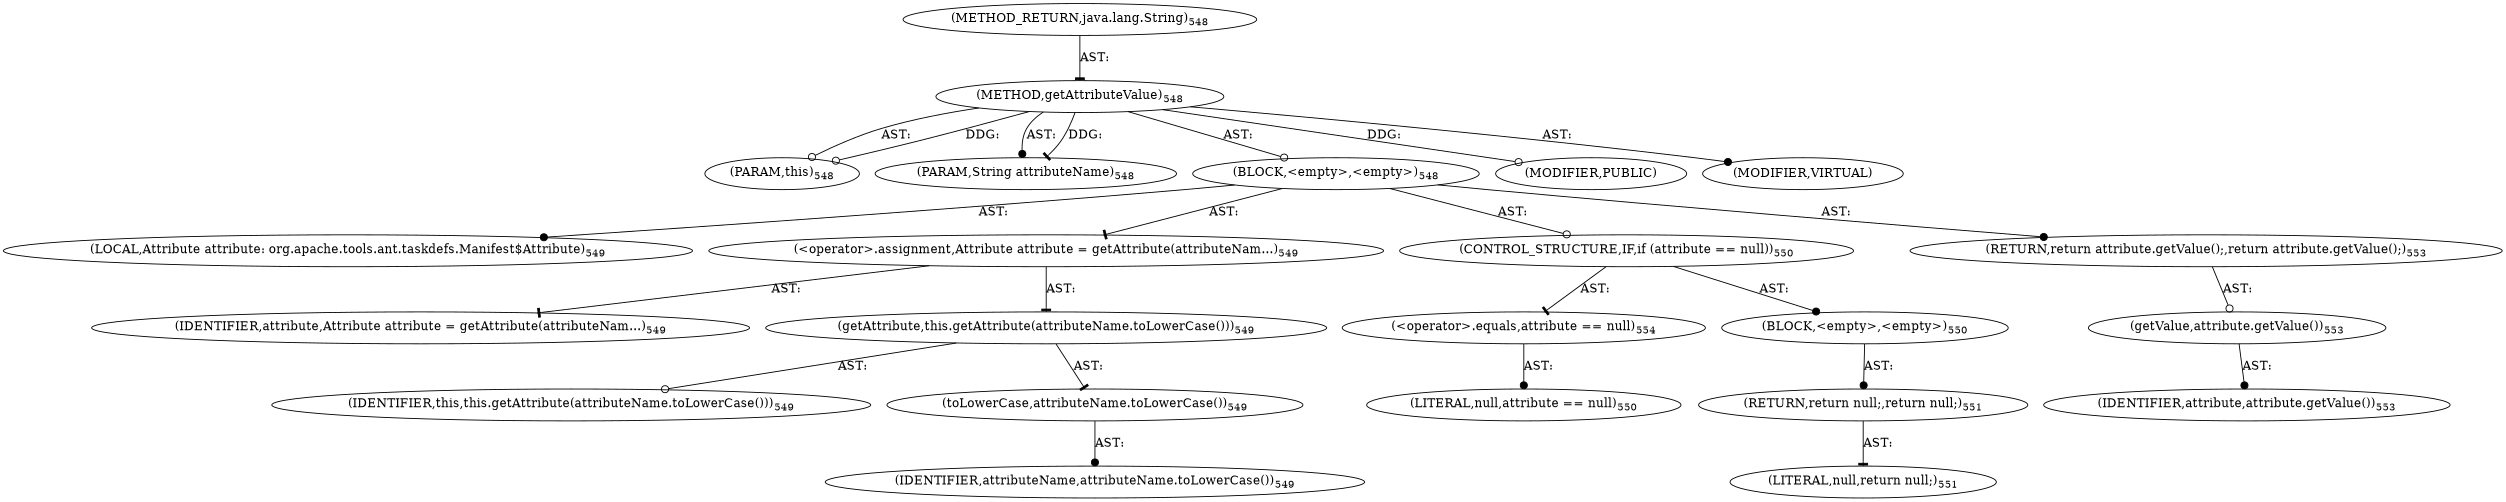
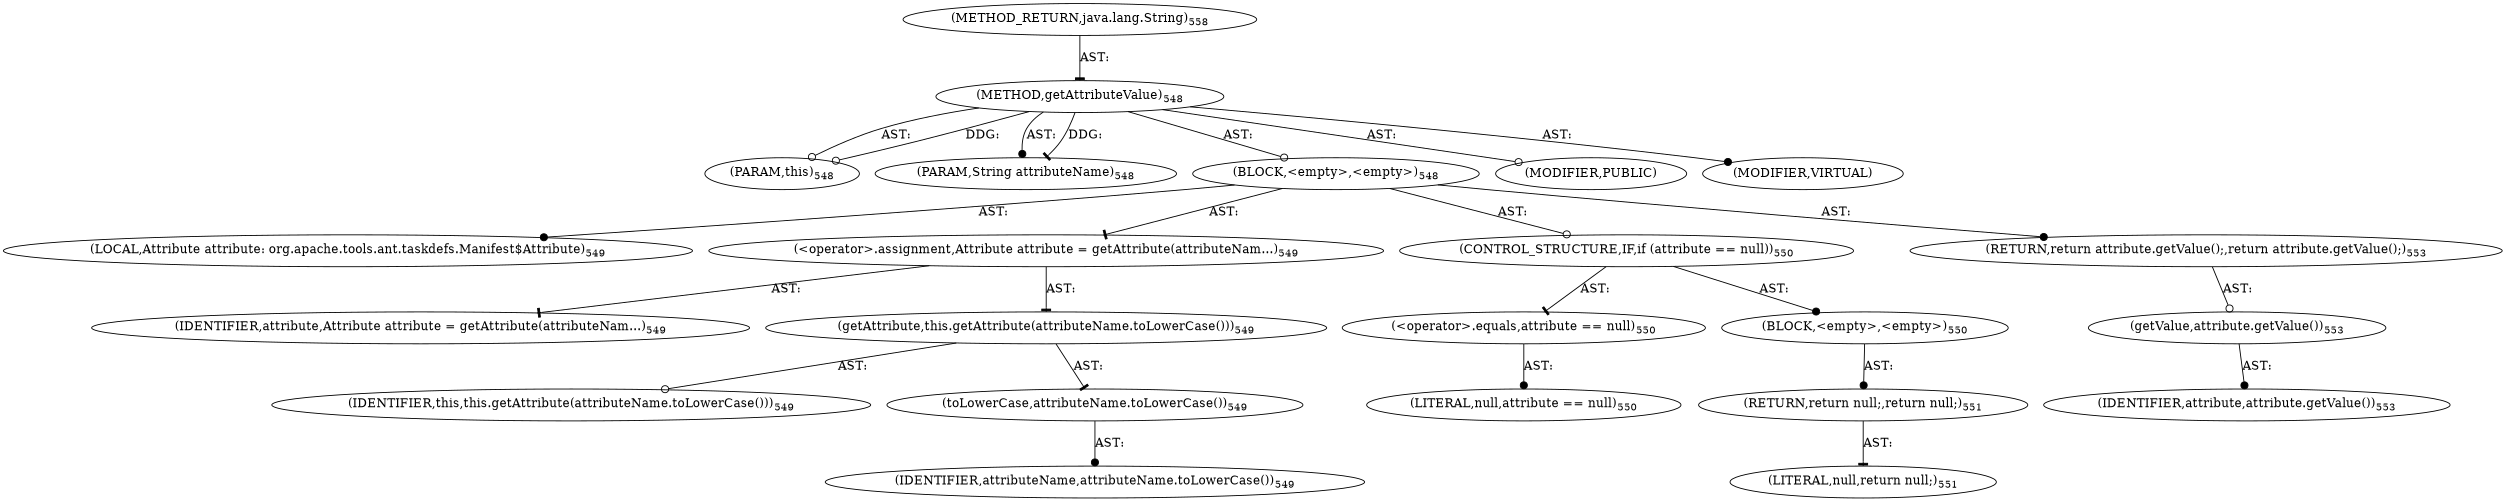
node "(METHOD_RETURN,java.lang.String)": text "548" -> "558"
edge "(METHOD,getAttributeValue)" -> "(MODIFIER,PUBLIC)": label "DDG: " -> "AST: "
node "(<operator>.equals,attribute == null)": text "554" -> "550"
